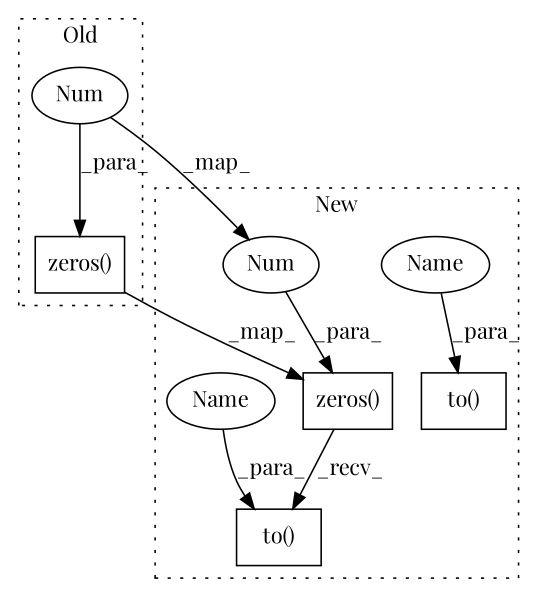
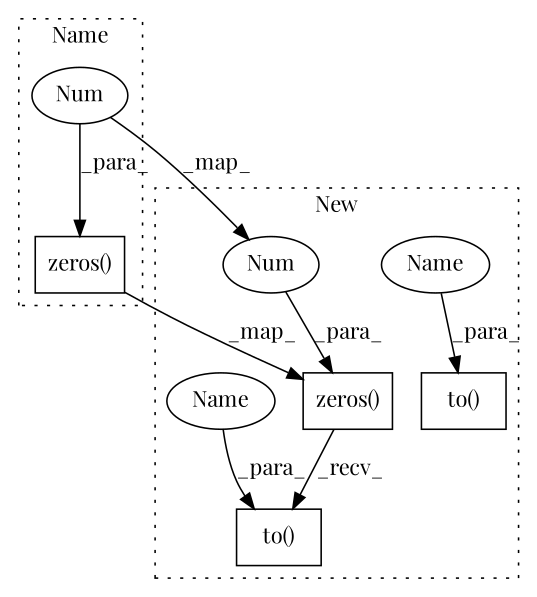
cluster "Old": label "Old" -> "Name"
